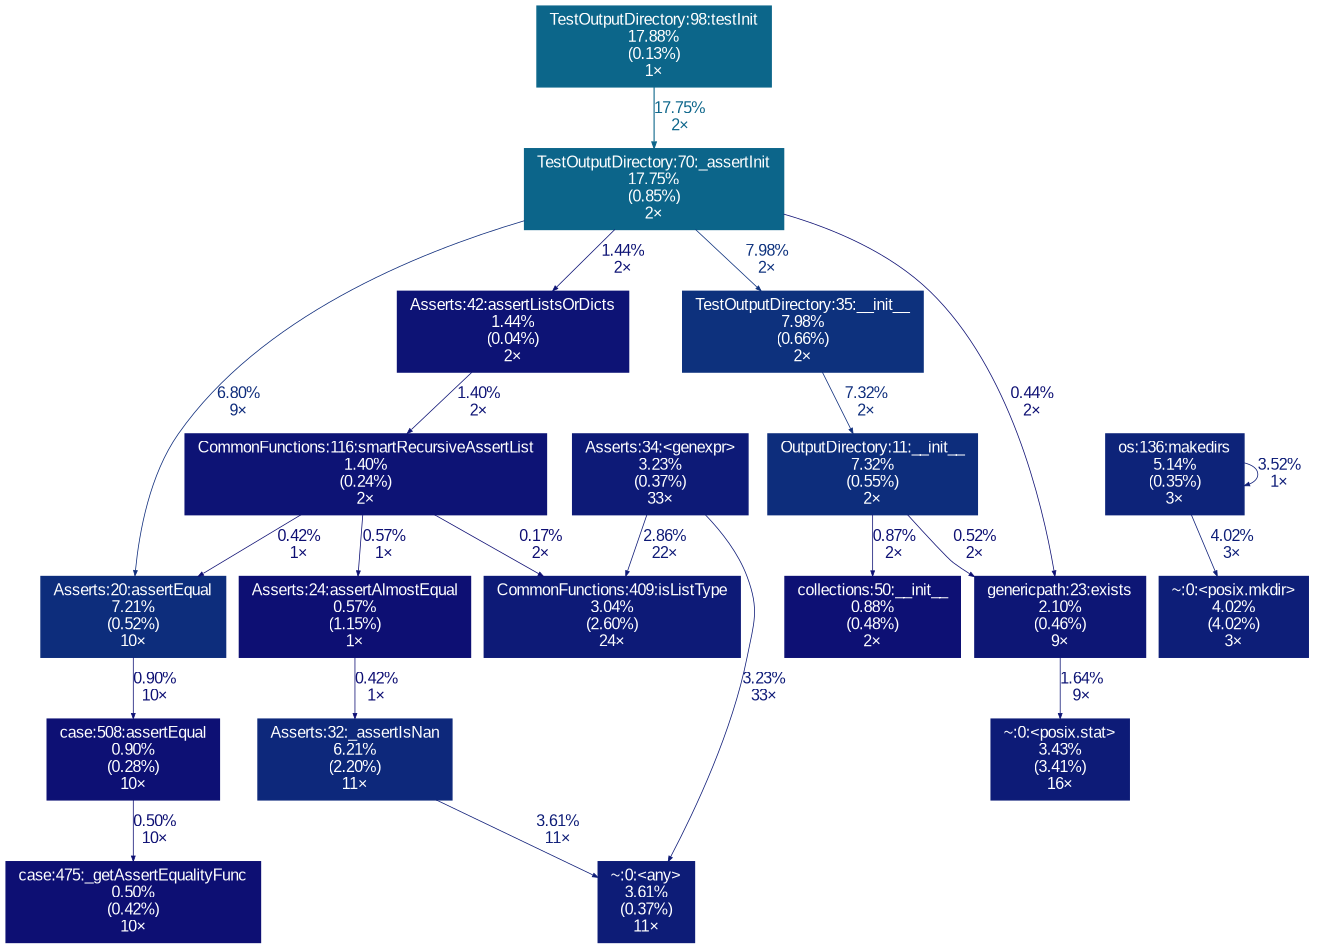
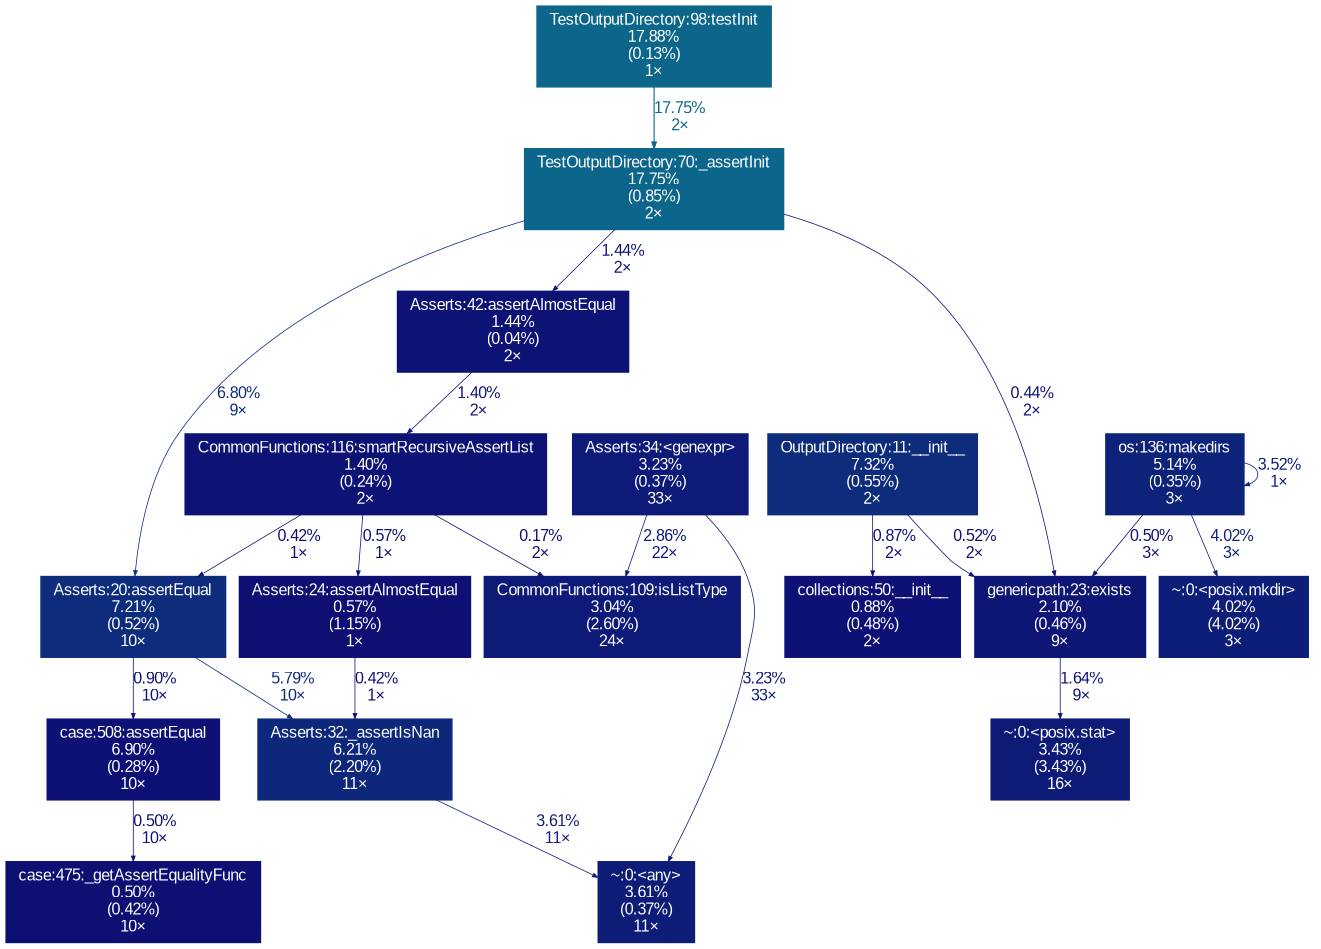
node "Asserts:42:assertListsOrDicts 1.44% (0.04%) 2×": label "Asserts:42:assertListsOrDicts 1.44% (0.04%) 2×" -> "Asserts:42:assertAlmostEqual 1.44% (0.04%) 2×"
node "TestOutputDirectory:35:__init__ 7.98% (0.66%) 2×": removed
edge "os:136:makedirs 5.14% (0.35%) 3×" -> "genericpath:23:exists 2.10% (0.46%) 9×": added, label "0.50% 3×"
node "CommonFunctions:409:isListType 3.04% (2.60%) 24×": label "CommonFunctions:409:isListType 3.04% (2.60%) 24×" -> "CommonFunctions:109:isListType 3.04% (2.60%) 24×"
edge "Asserts:20:assertEqual 7.21% (0.52%) 10×" -> "Asserts:32:_assertIsNan 6.21% (2.20%) 11×": added, label "5.79% 10×"
node "case:508:assertEqual 0.90% (0.28%) 10×": label "case:508:assertEqual 0.90% (0.28%) 10×" -> "case:508:assertEqual 6.90% (0.28%) 10×"
node "~:0:<posix.stat> 3.43% (3.41%) 16×": label "~:0:<posix.stat> 3.43% (3.41%) 16×" -> "~:0:<posix.stat> 3.43% (3.43%) 16×"
